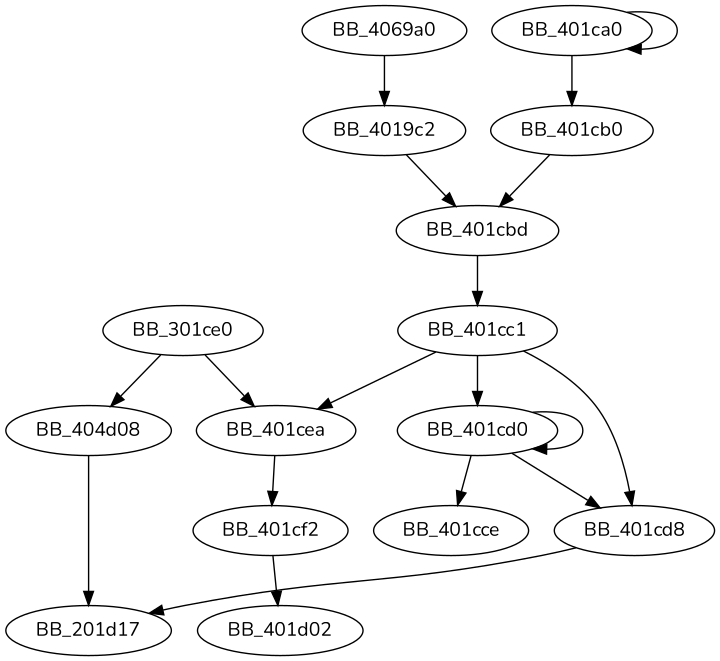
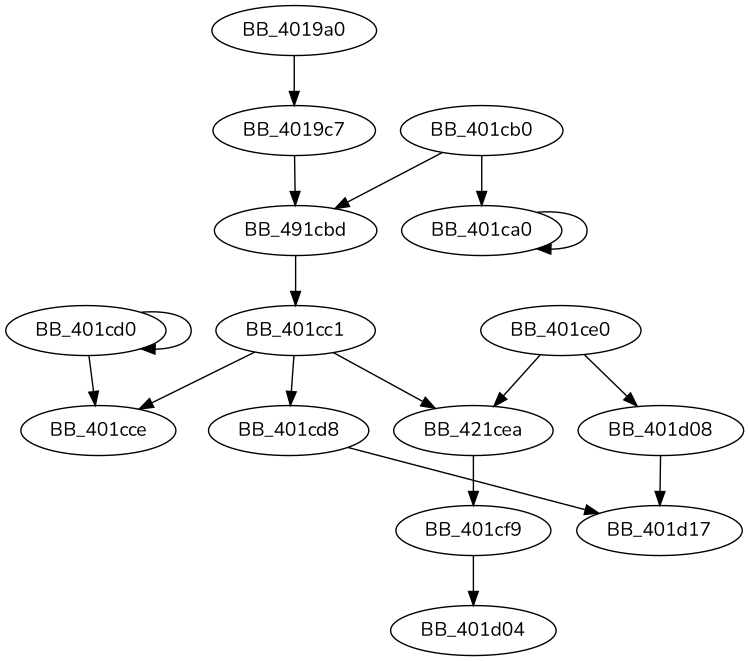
node "BB_4069a0": label "BB_4069a0" -> "BB_4019a0"
edge "BB_401ca0" -> "BB_401cb0": reversed
node "BB_4019c2": label "BB_4019c2" -> "BB_4019c7"
node "BB_401cbd": label "BB_401cbd" -> "BB_491cbd"
node "BB_301ce0": label "BB_301ce0" -> "BB_401ce0"
edge "BB_401cc1" -> "BB_401cd0": now "BB_401cc1" -> "BB_401cce"
node "BB_404d08": label "BB_404d08" -> "BB_401d08"
node "BB_401cea": label "BB_401cea" -> "BB_421cea"
edge "BB_401cd0" -> "BB_401cd8": removed
node "BB_401cf2": label "BB_401cf2" -> "BB_401cf9"
node "BB_201d17": label "BB_201d17" -> "BB_401d17"
node "BB_401d02": label "BB_401d02" -> "BB_401d04"
